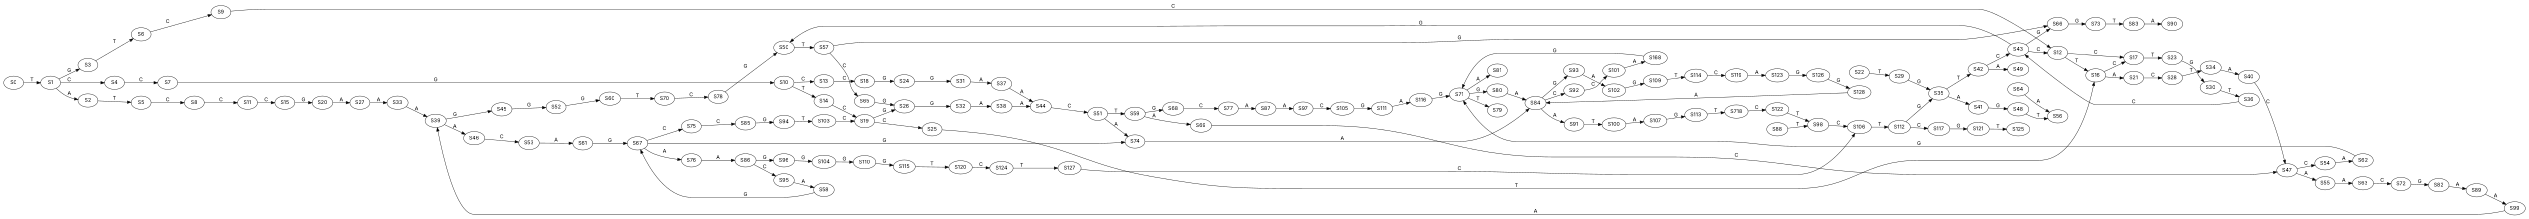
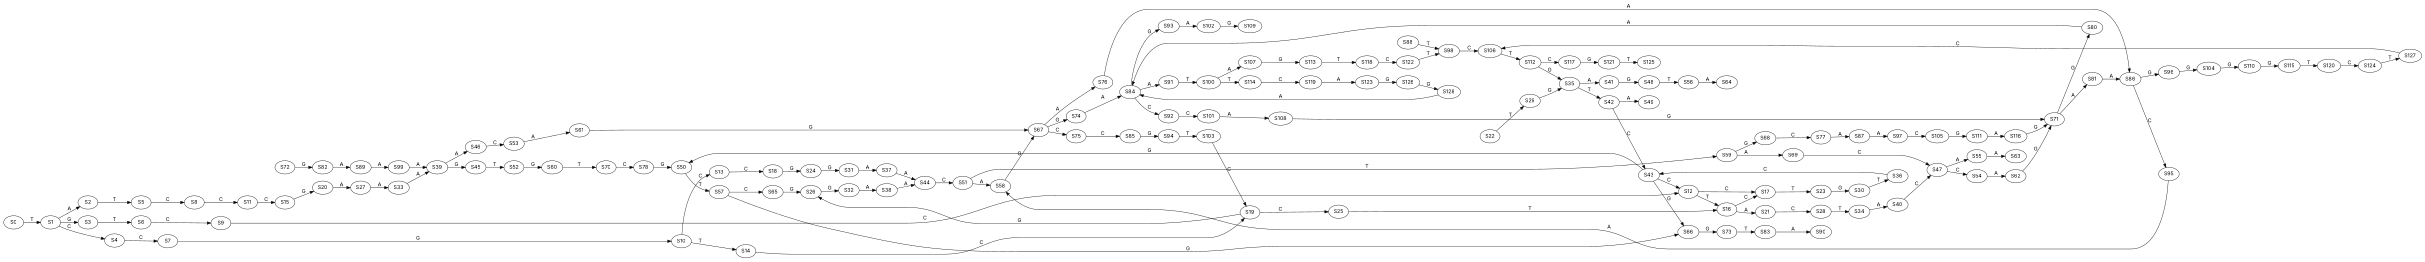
node "S168": label "S168" -> "S108"
edge "S109" -> "S114": now "S100" -> "S114"
edge "S81" -> "S86": added, label "A"
edge "S64" -> "S56": reversed
edge "S45" -> "S52": label "G" -> "T"
node "S79": removed
node "S718": label "S718" -> "S118"
edge "S51" -> "S74": now "S51" -> "S58"
edge "S63" -> "S72": removed, label "C"
